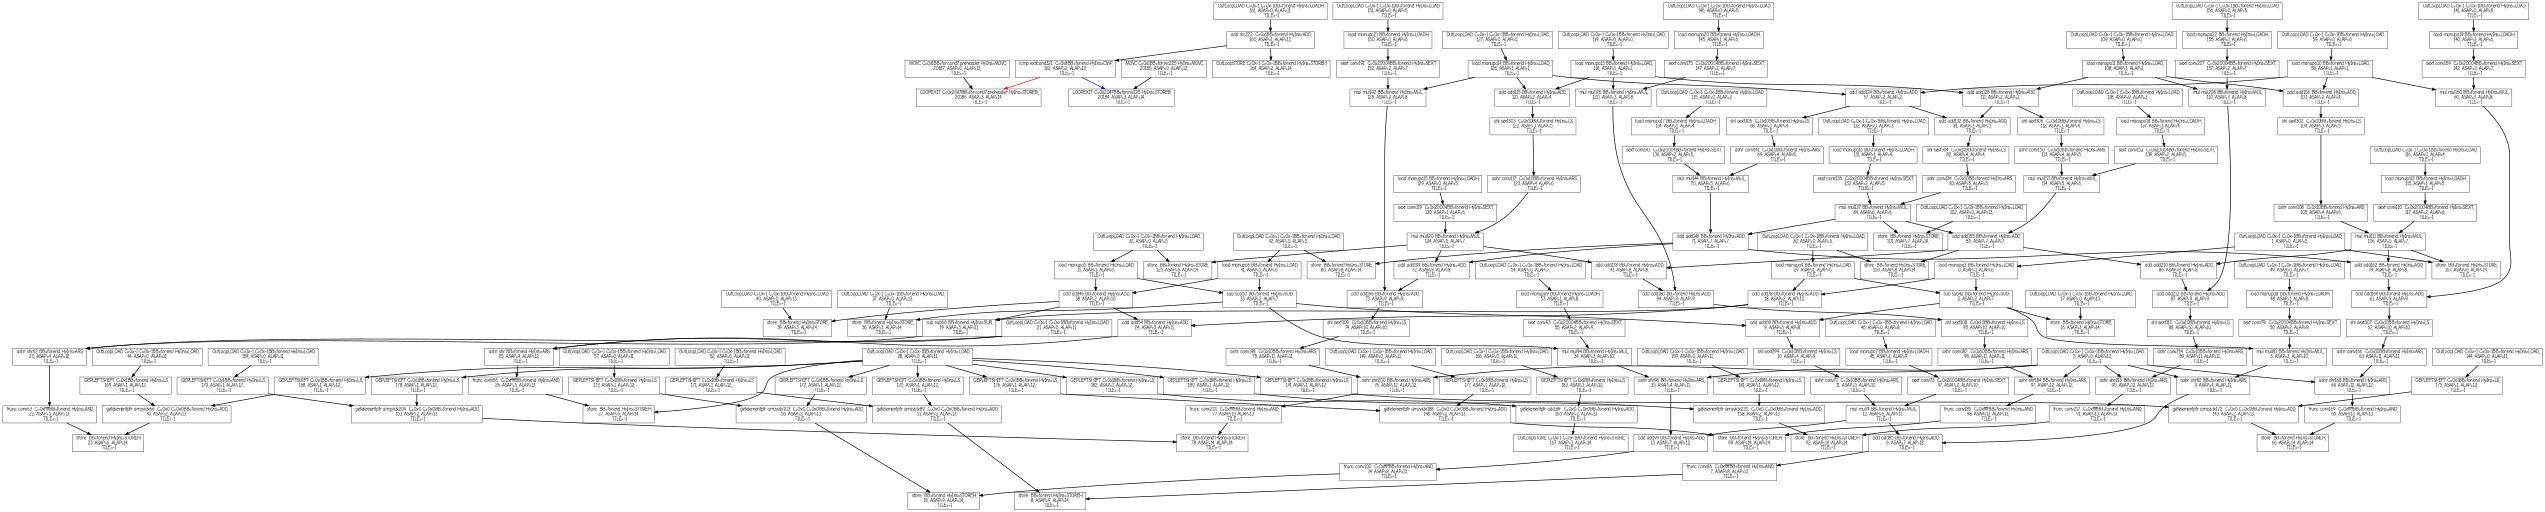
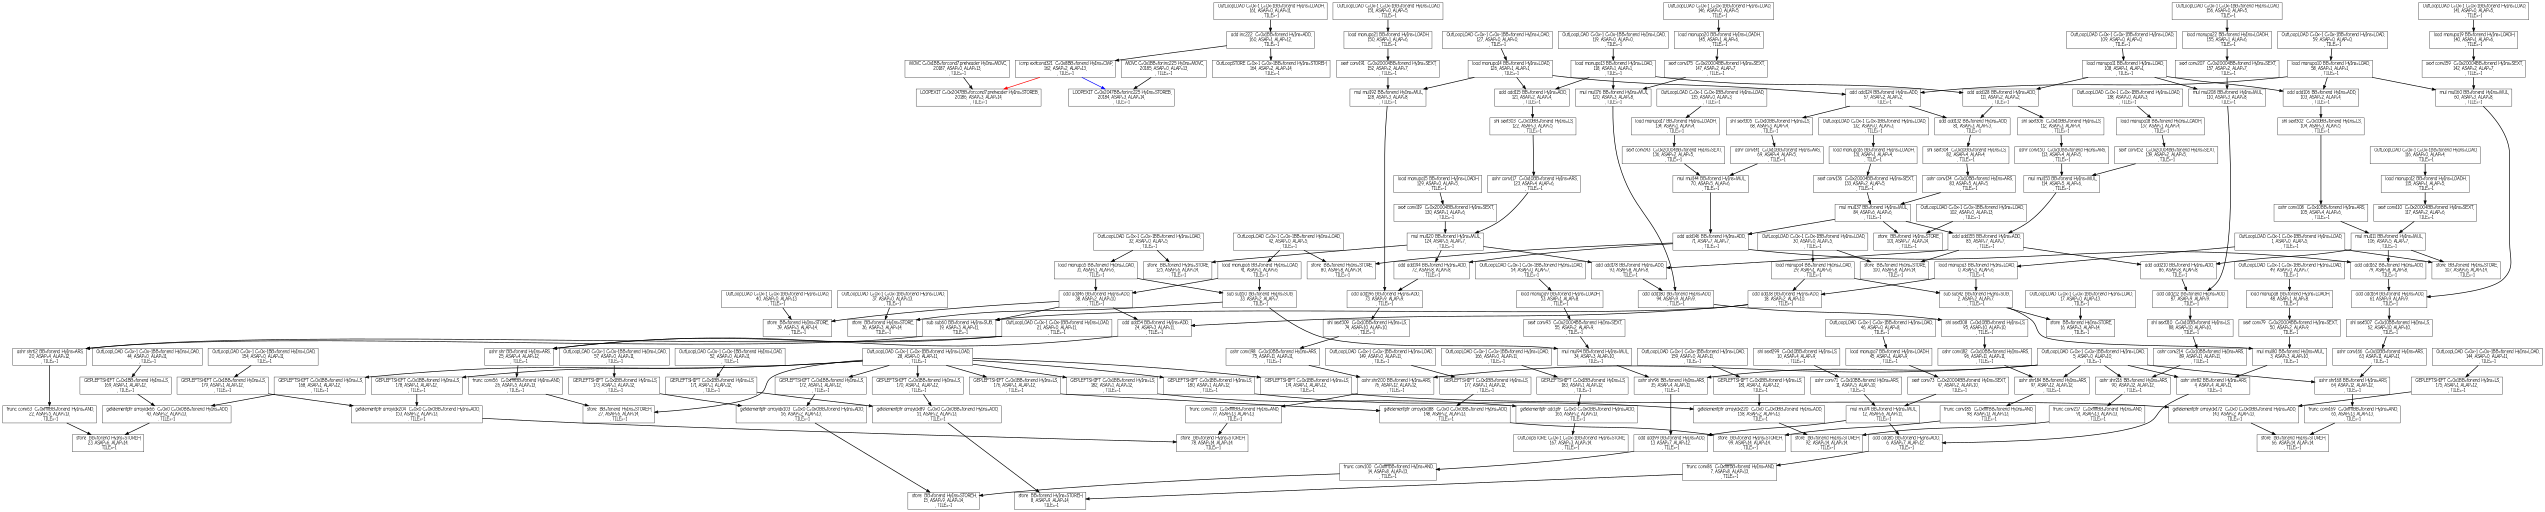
node "add add69 BB=for.end HyIns=ADD, 9, ASAP=3, ALAP=8, , TILE=-1": removed
